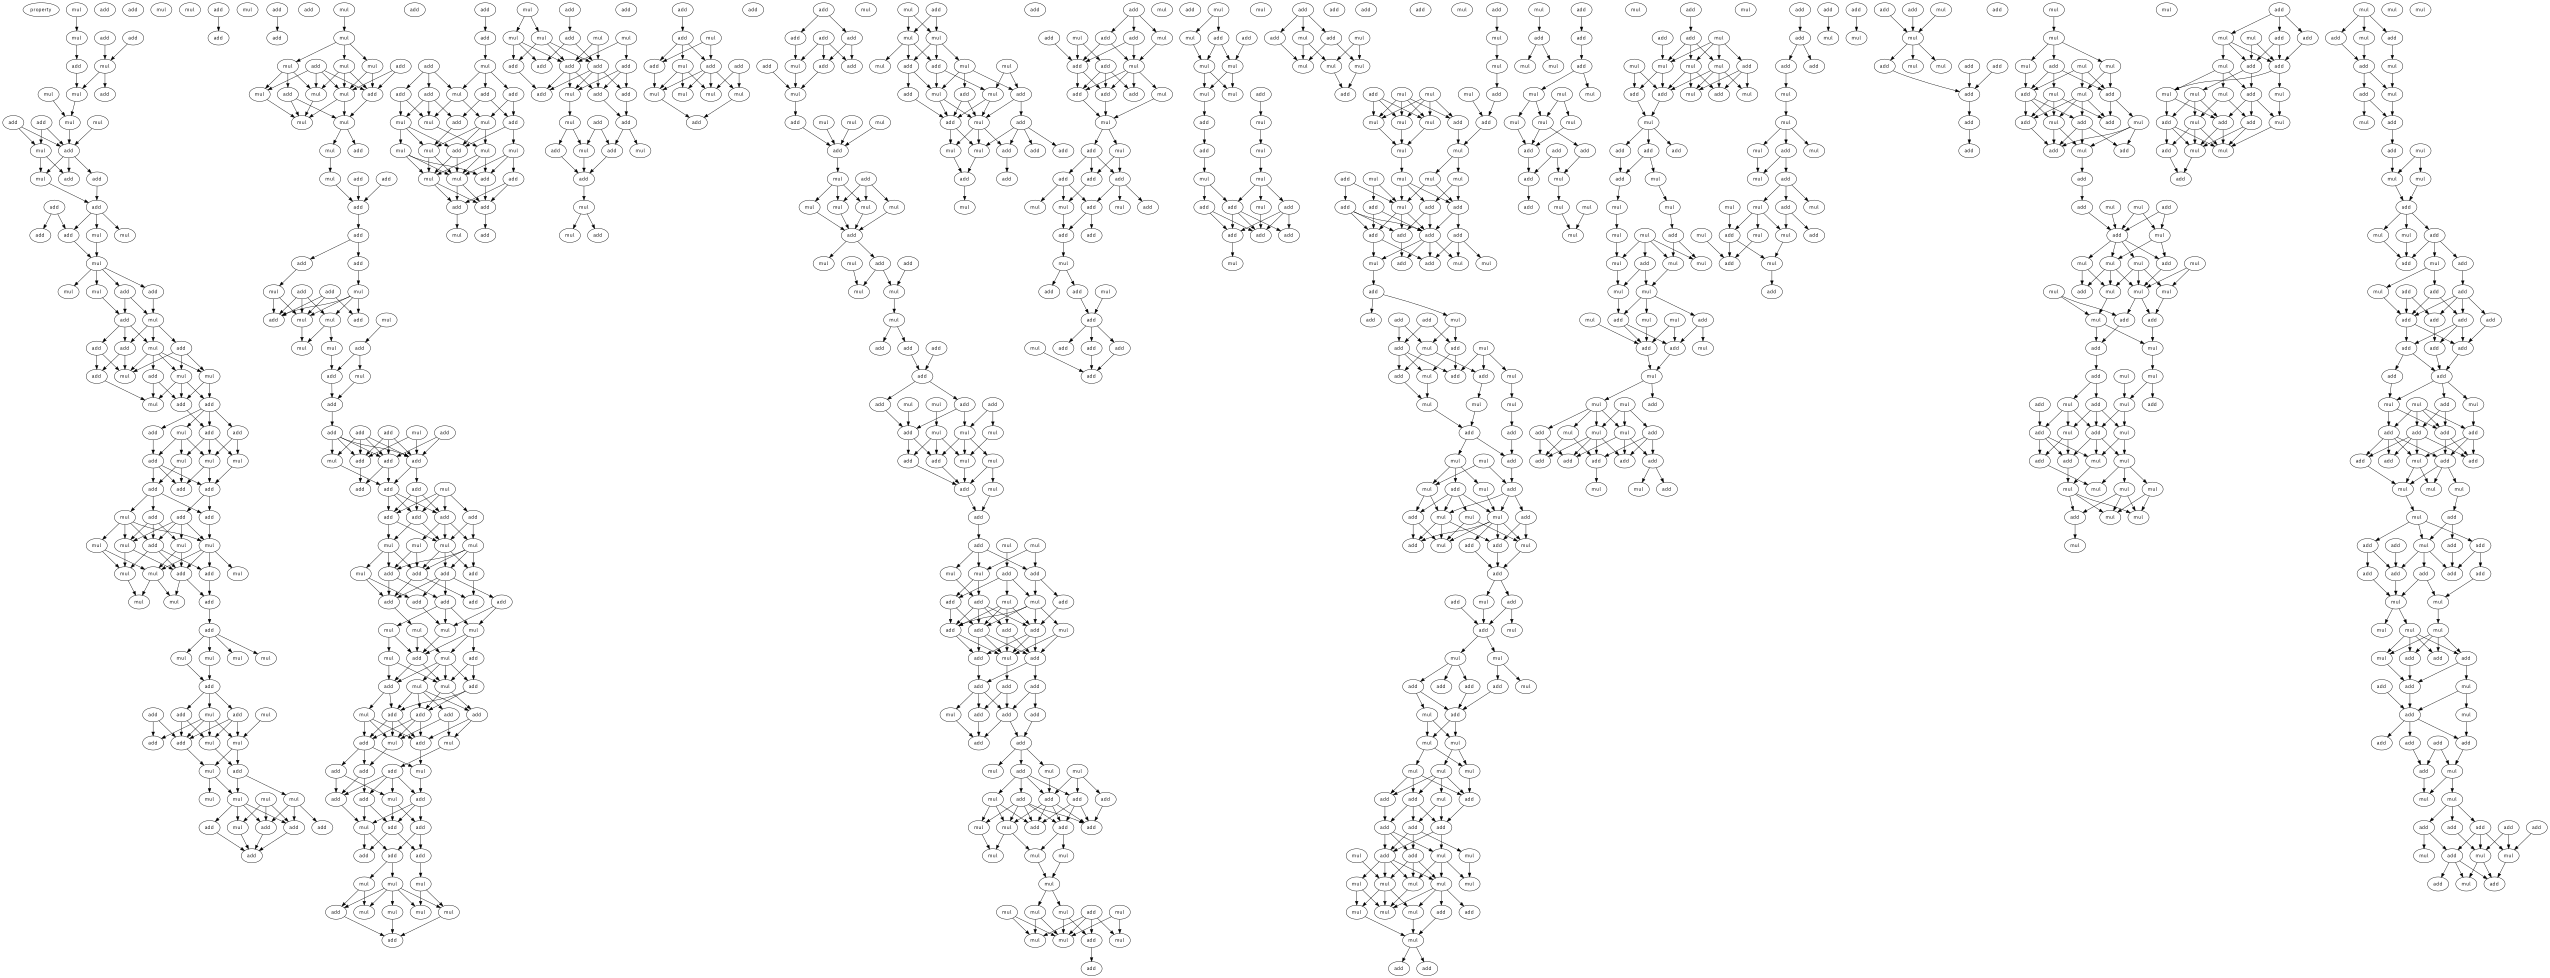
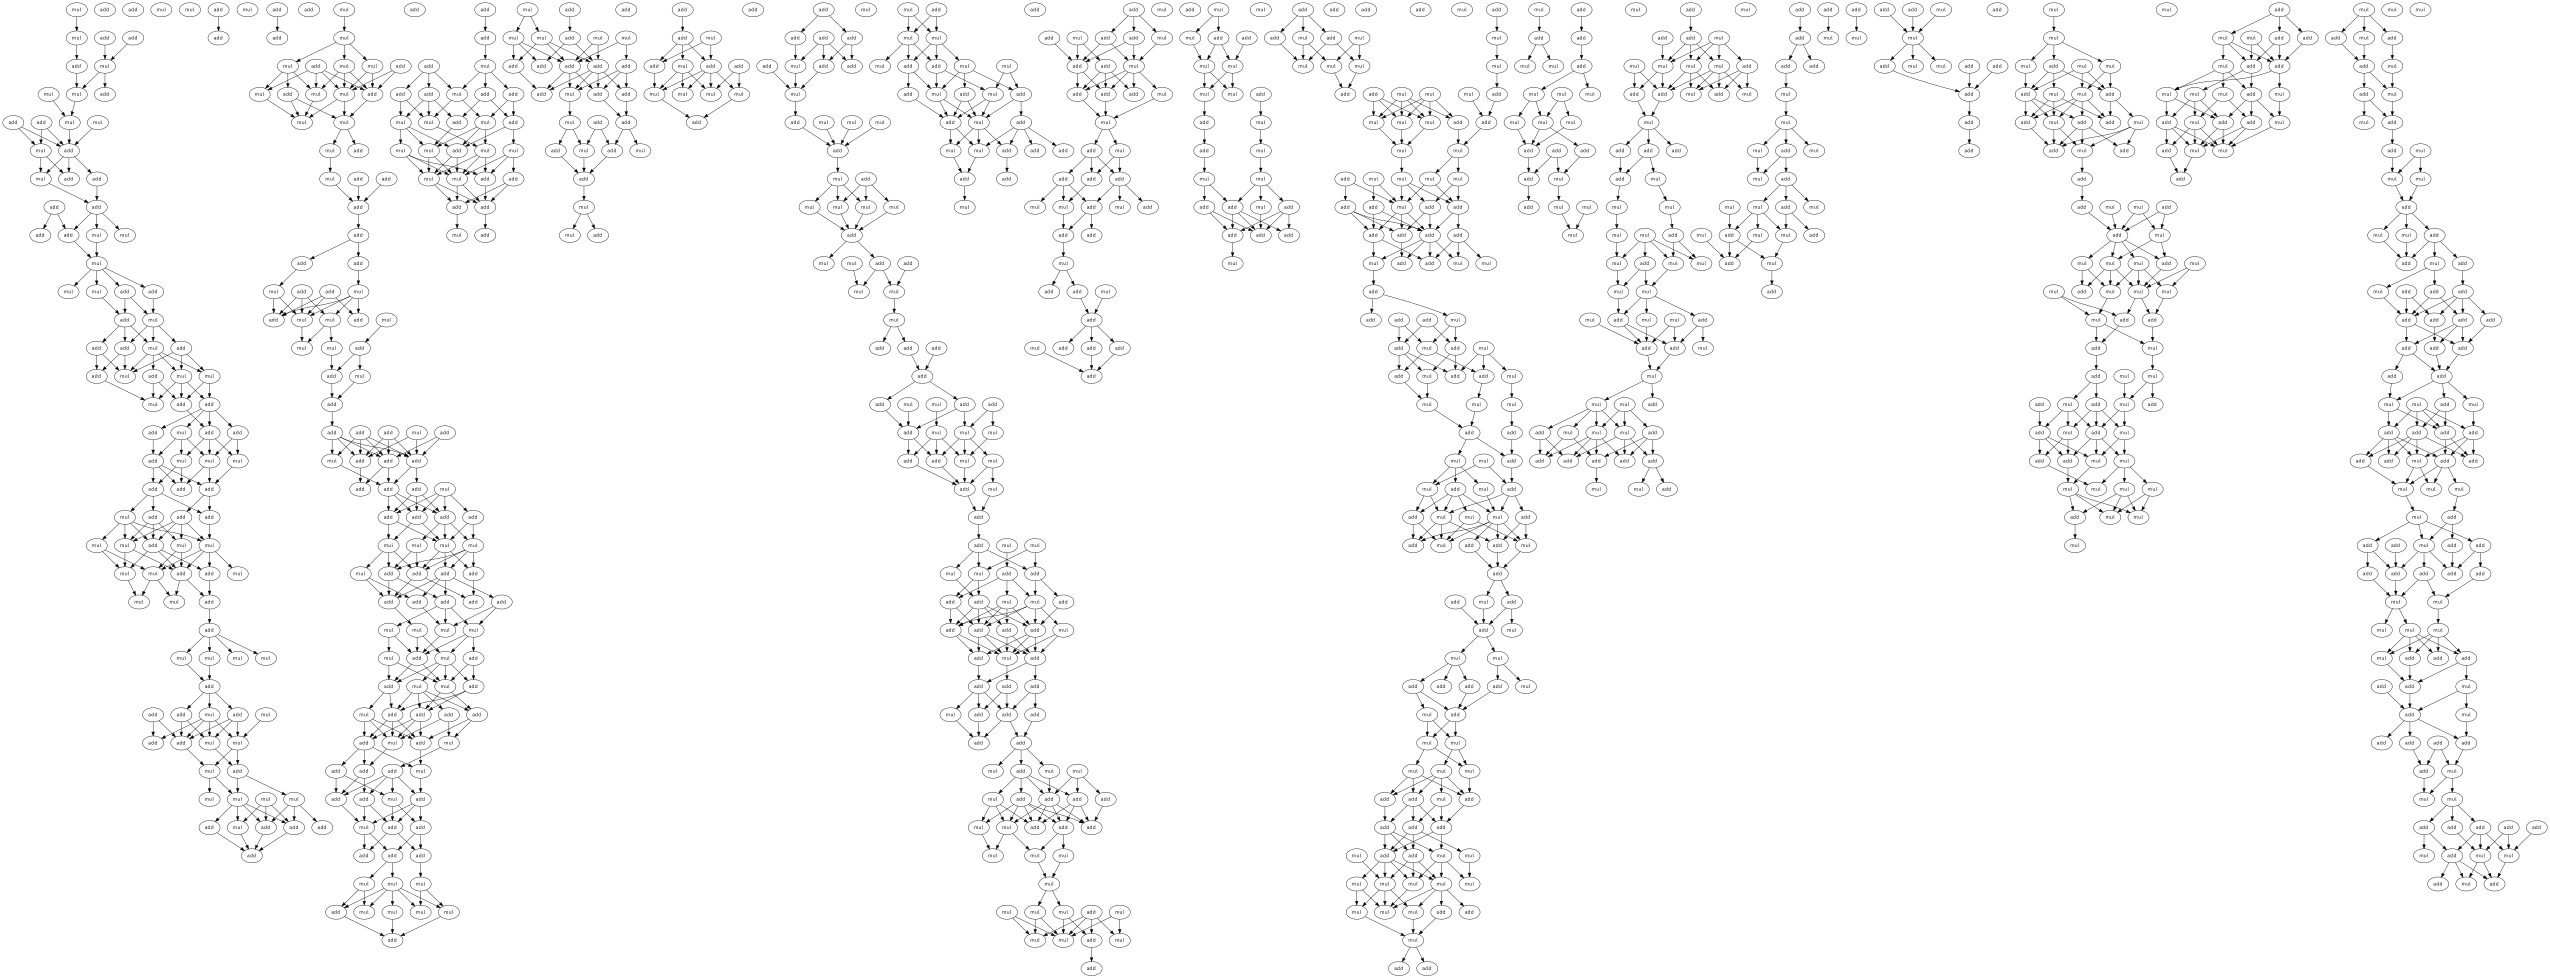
node "property": removed
